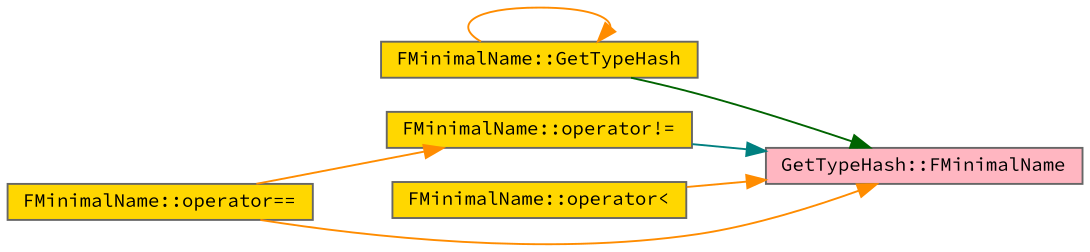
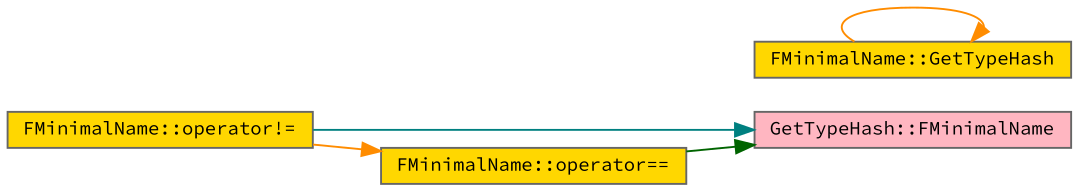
edge "FMinimalName::GetTypeHash" -> "GetTypeHash::FMinimalName": removed
edge "FMinimalName::operator==" -> "FMinimalName::operator!=": reversed
node "FMinimalName::operator<": removed
edge "FMinimalName::operator==" -> "GetTypeHash::FMinimalName": color darkorange -> darkgreen
